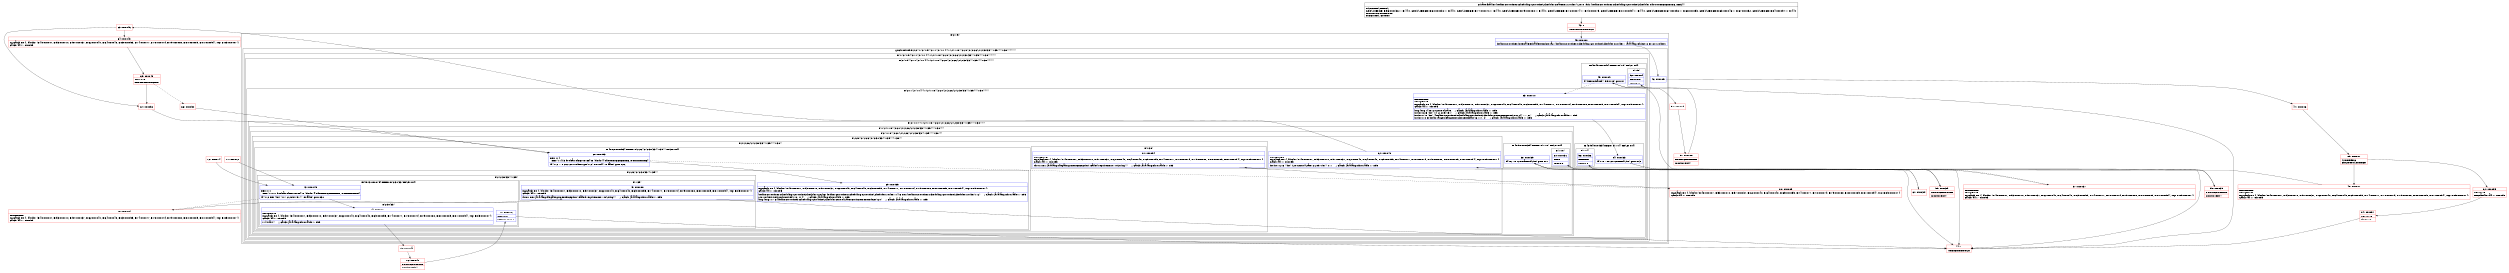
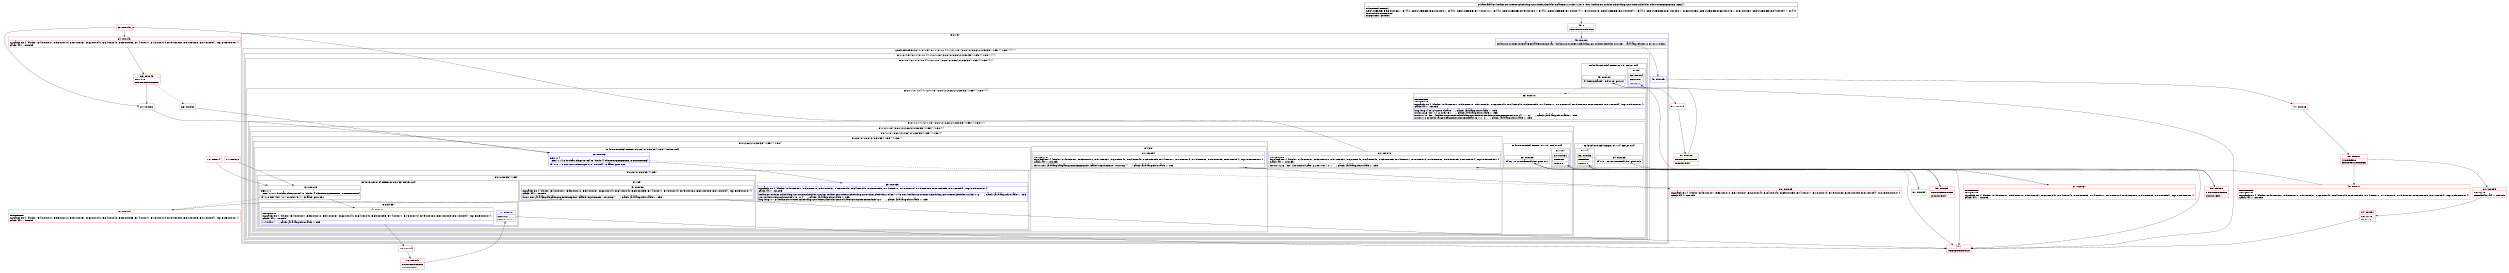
edge "53: 0x0010" -> "54: 0x0033": removed
node "60: 0x003c": text "TYPE" -> "RETURN"
